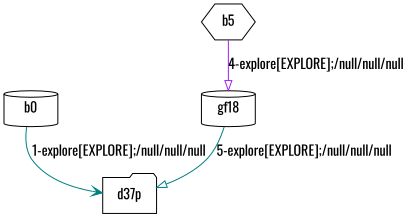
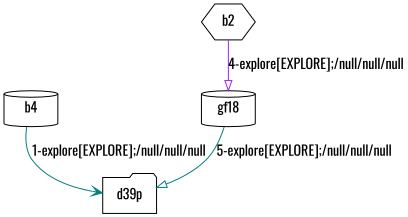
node "b5": label "b5" -> "b2"
node "b0": label "b0" -> "b4"
node "d37p": label "d37p" -> "d39p"
